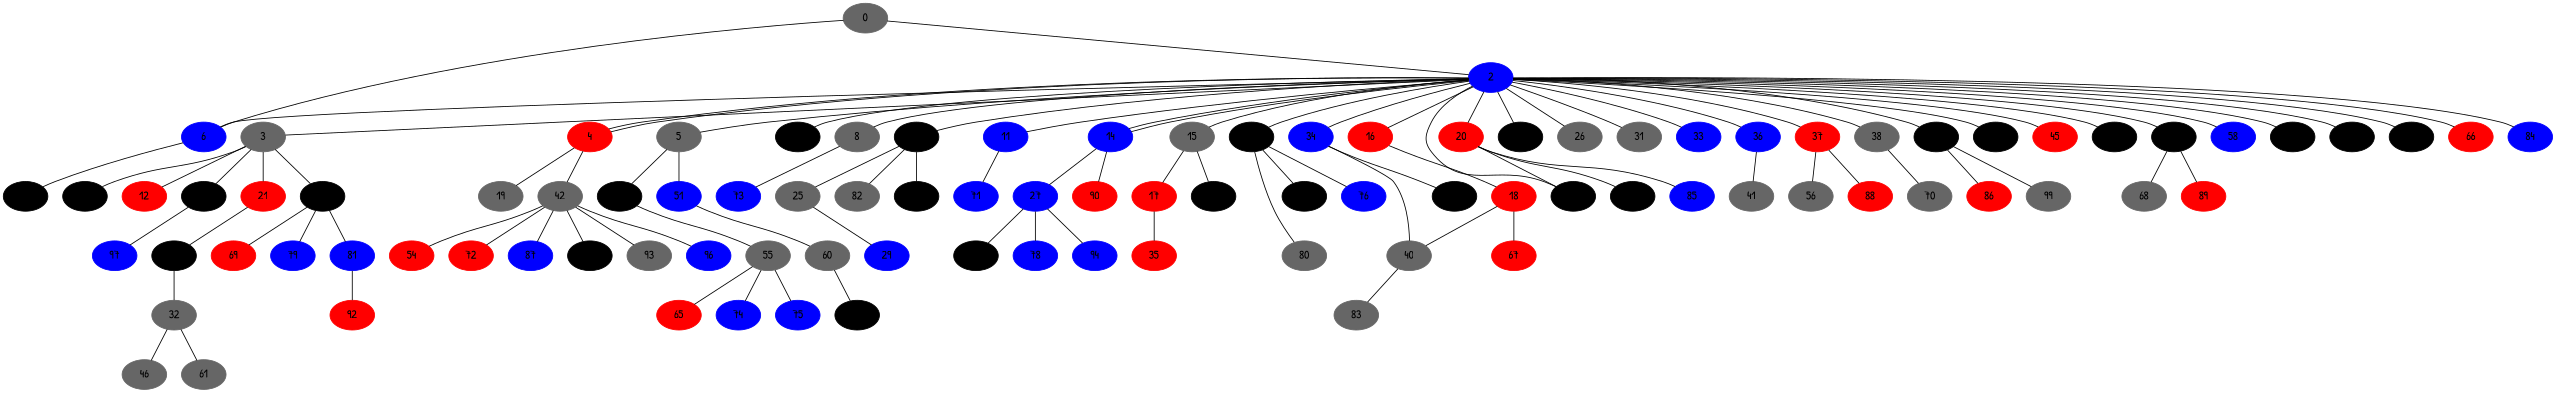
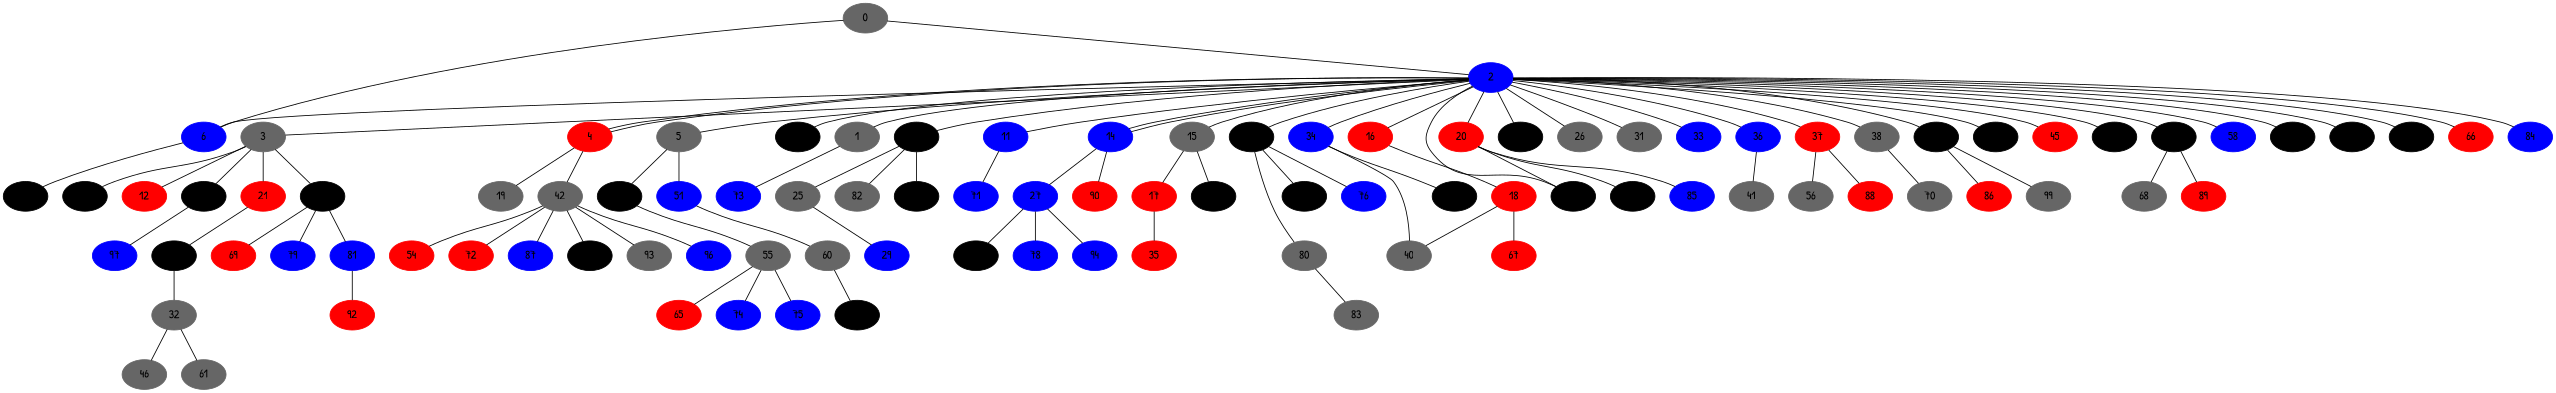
node "8": label "8" -> "1"
edge "40" -- "83": now "80" -- "83"
